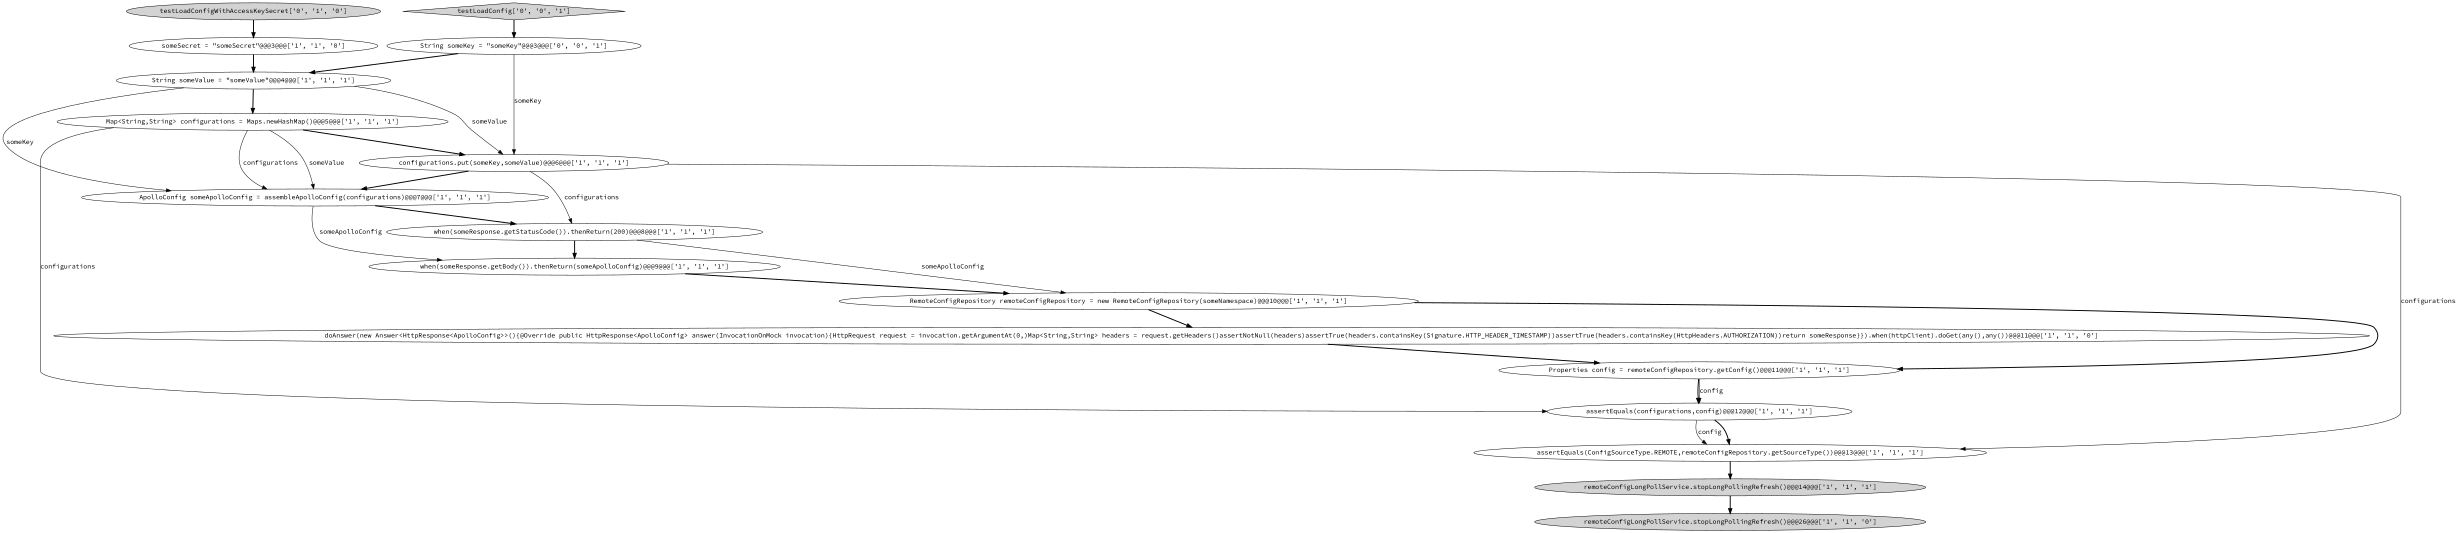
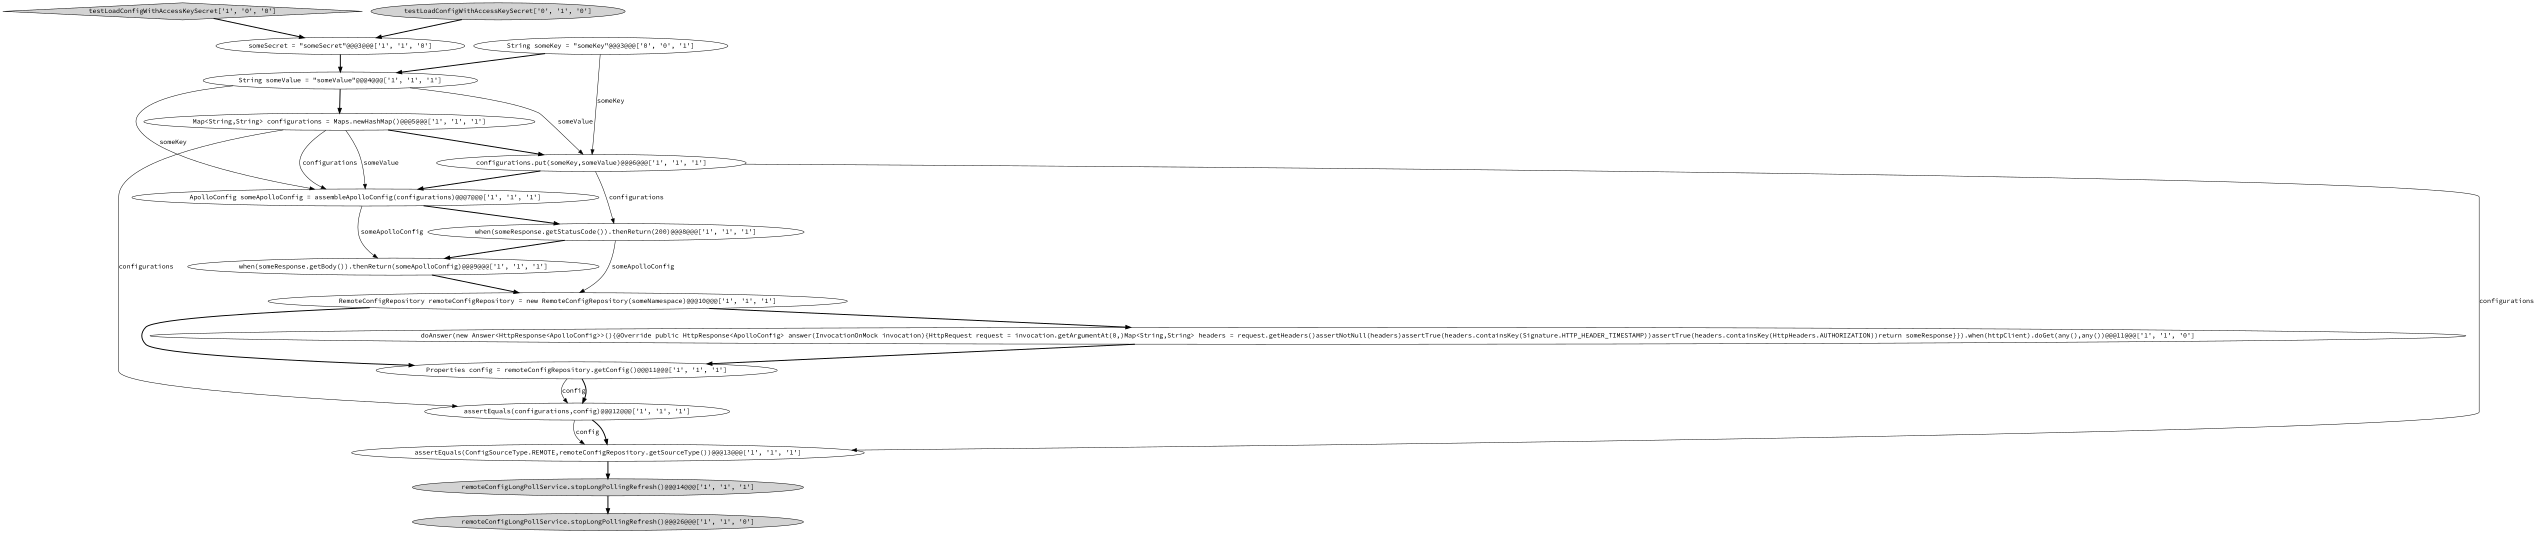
node "testLoadConfigWithAccessKeySecret['1', '0', '0']": added
node "testLoadConfig['0', '0', '1']": removed
